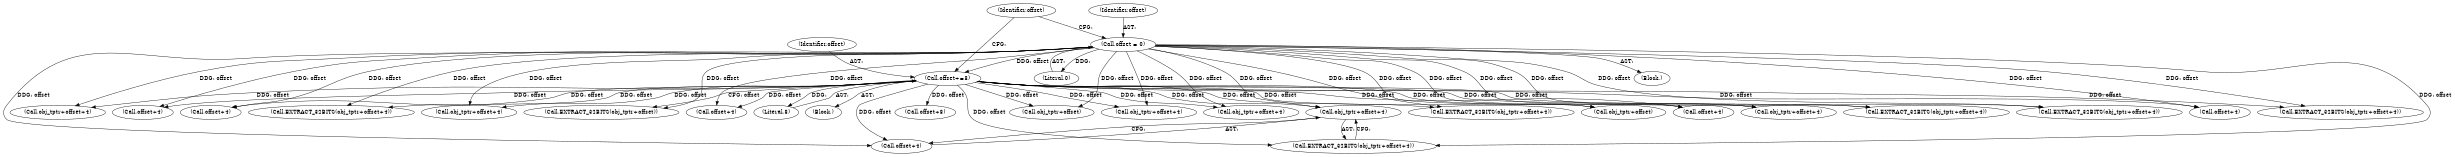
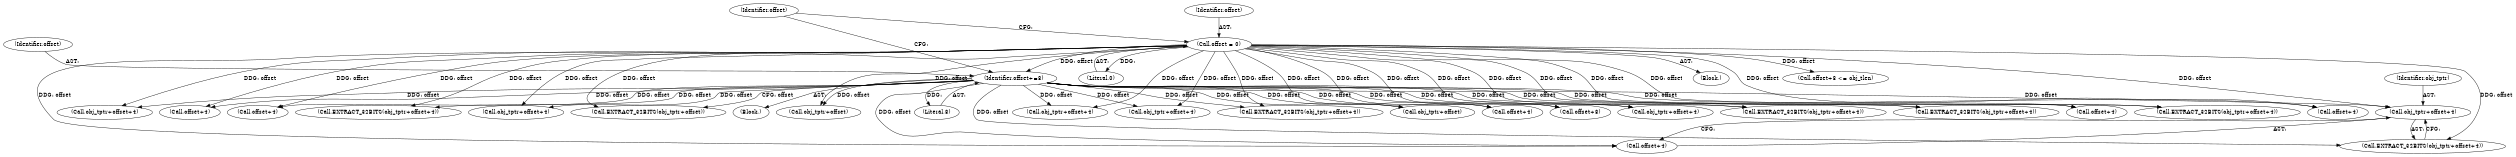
node "(Call,offset+=8)": label "(Call,offset+=8)" -> "(Identifier,offset+=8)"
node "(Call,offset+8 <= obj_tlen)": added
node "(Identifier,obj_tptr)": added
edge "(Call,offset = 0)" -> "(Call,offset+8)": added, label "DDG: offset"
